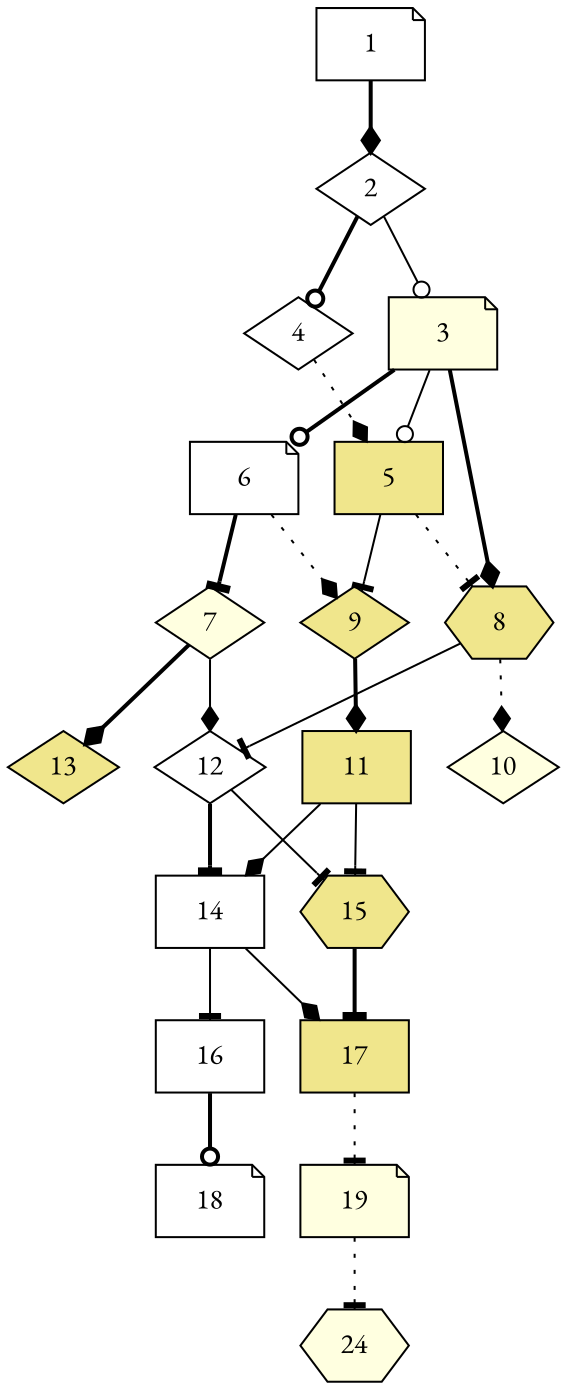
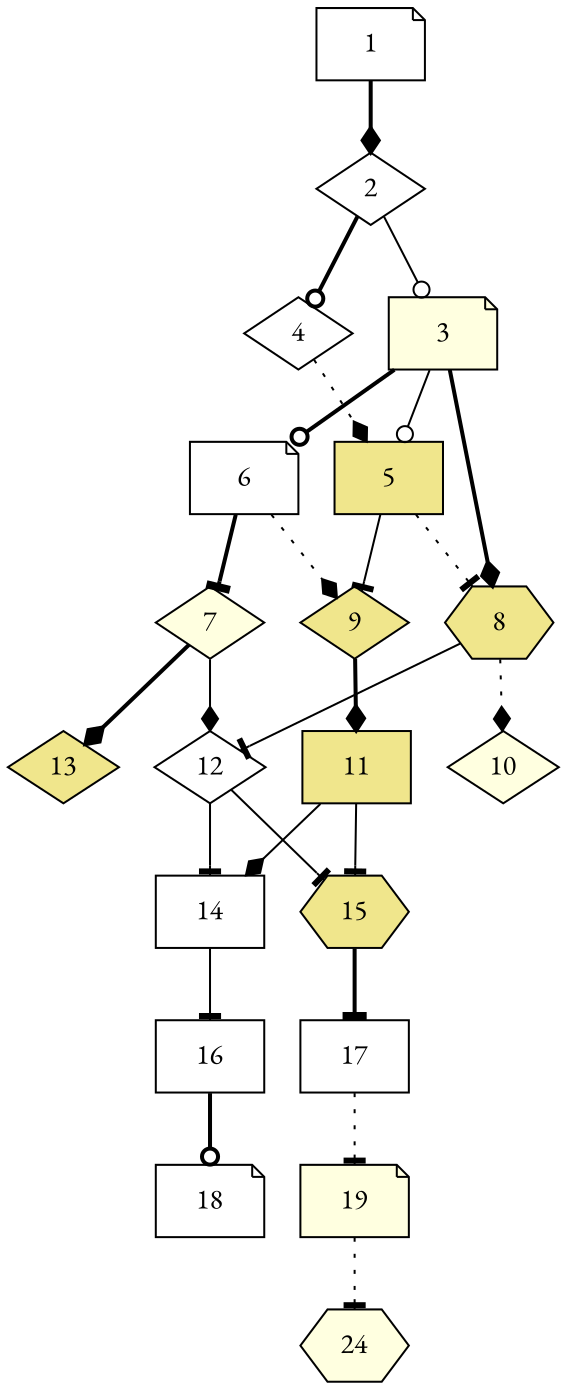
edge "12" -> "14": style bold -> solid
edge "14" -> "17": removed
node "17": fillcolor khaki -> white
